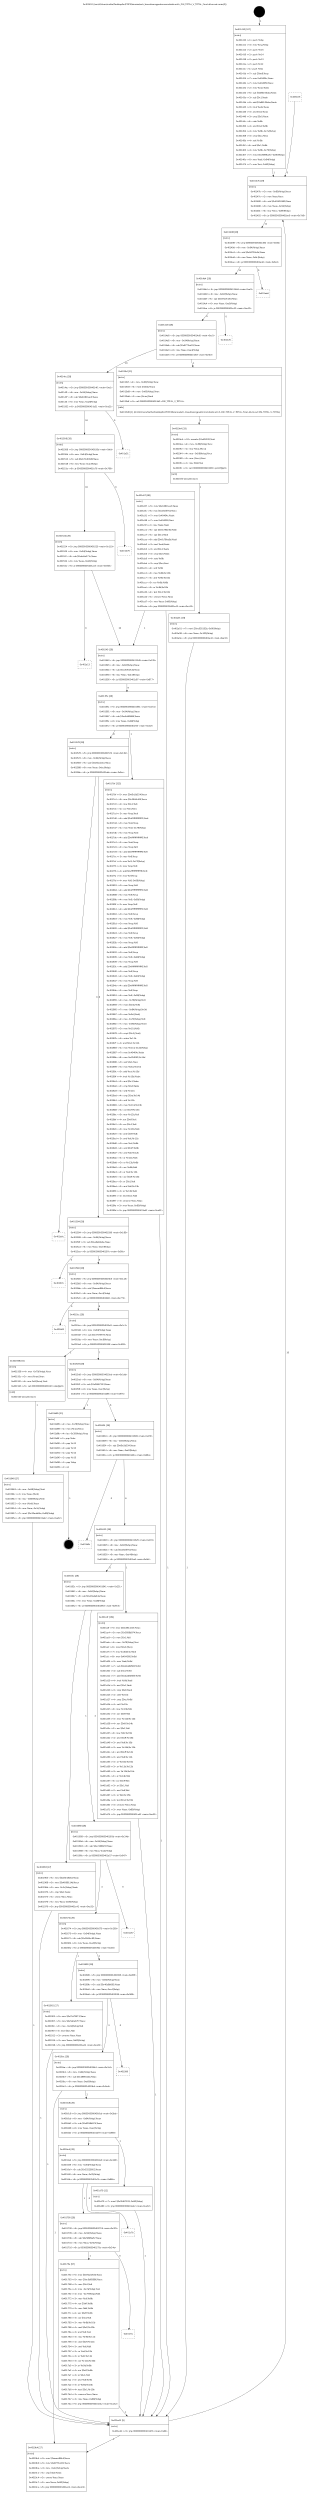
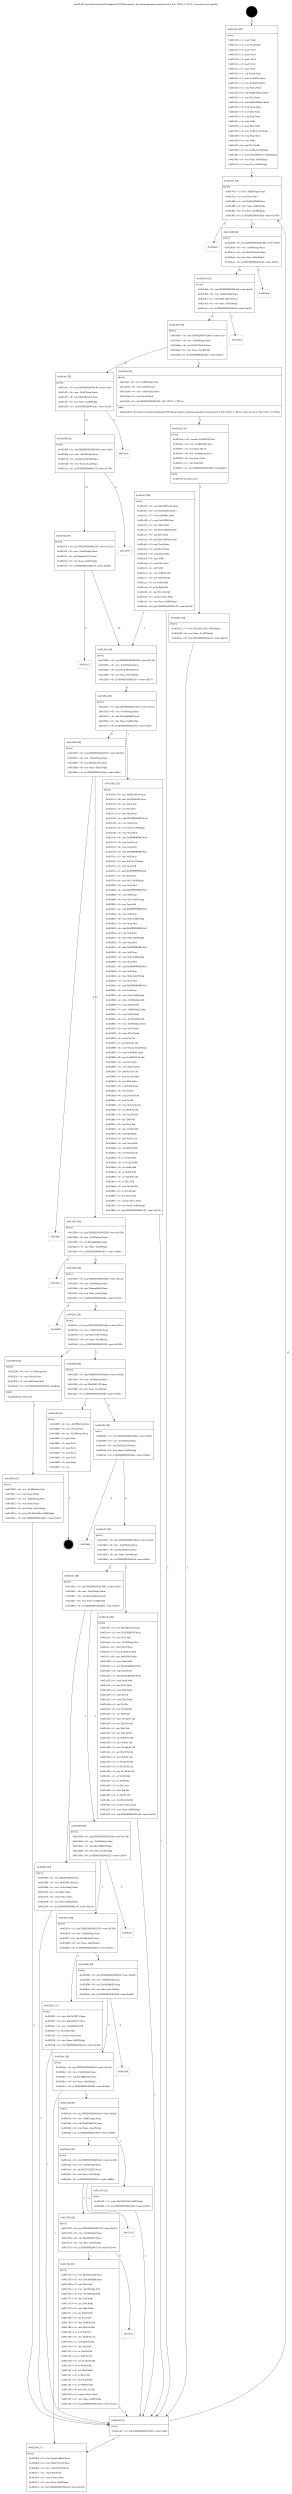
edge "0x401be6" -> "0x40147b [29]": reversed
